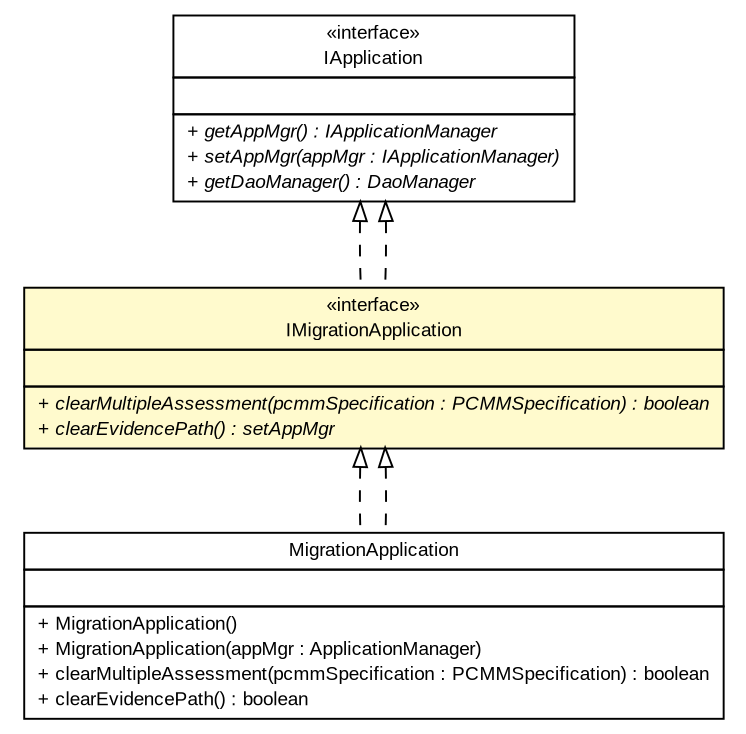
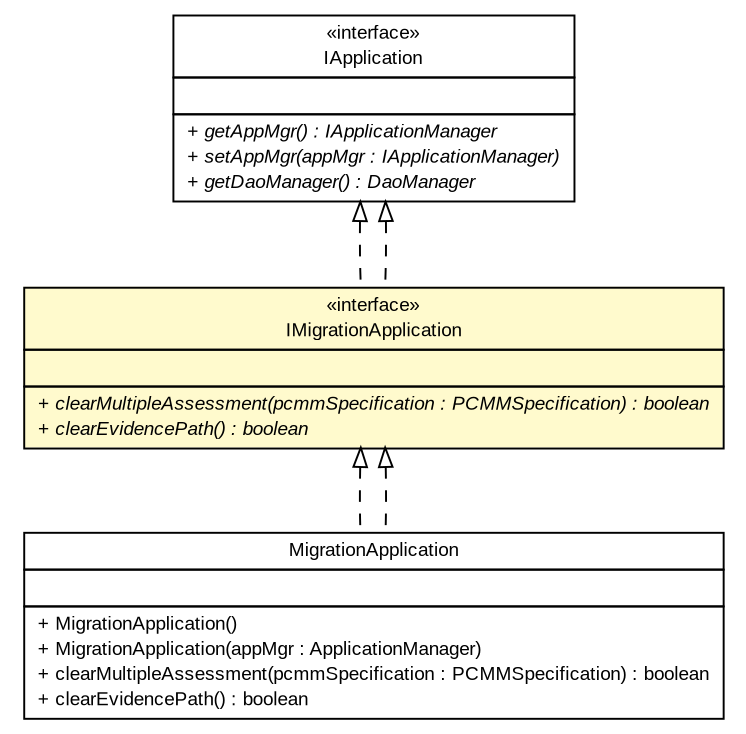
node "IMigrationApplication": text "+ clearEvidencePath() : setAppMgr" -> "+ clearEvidencePath() : boolean"
